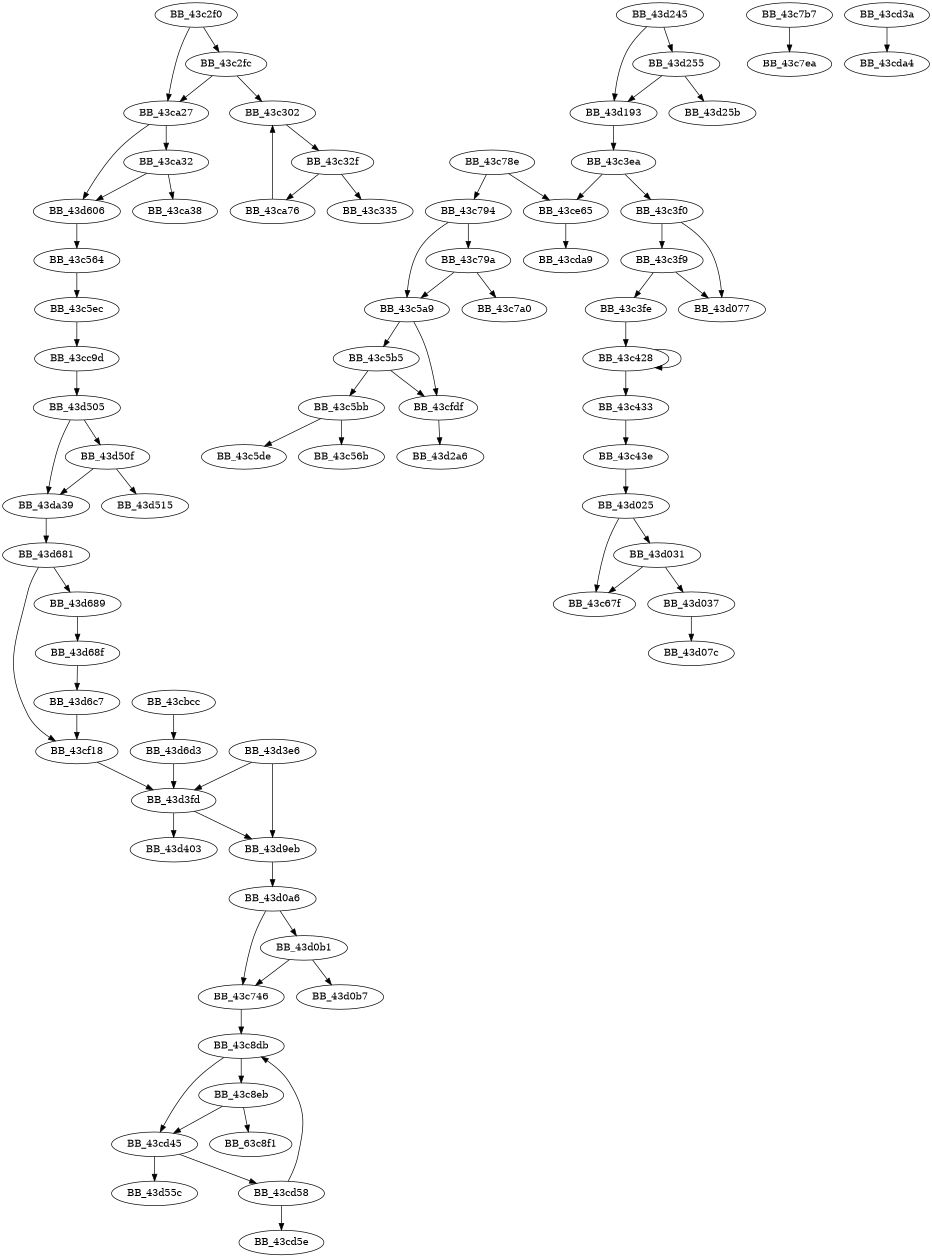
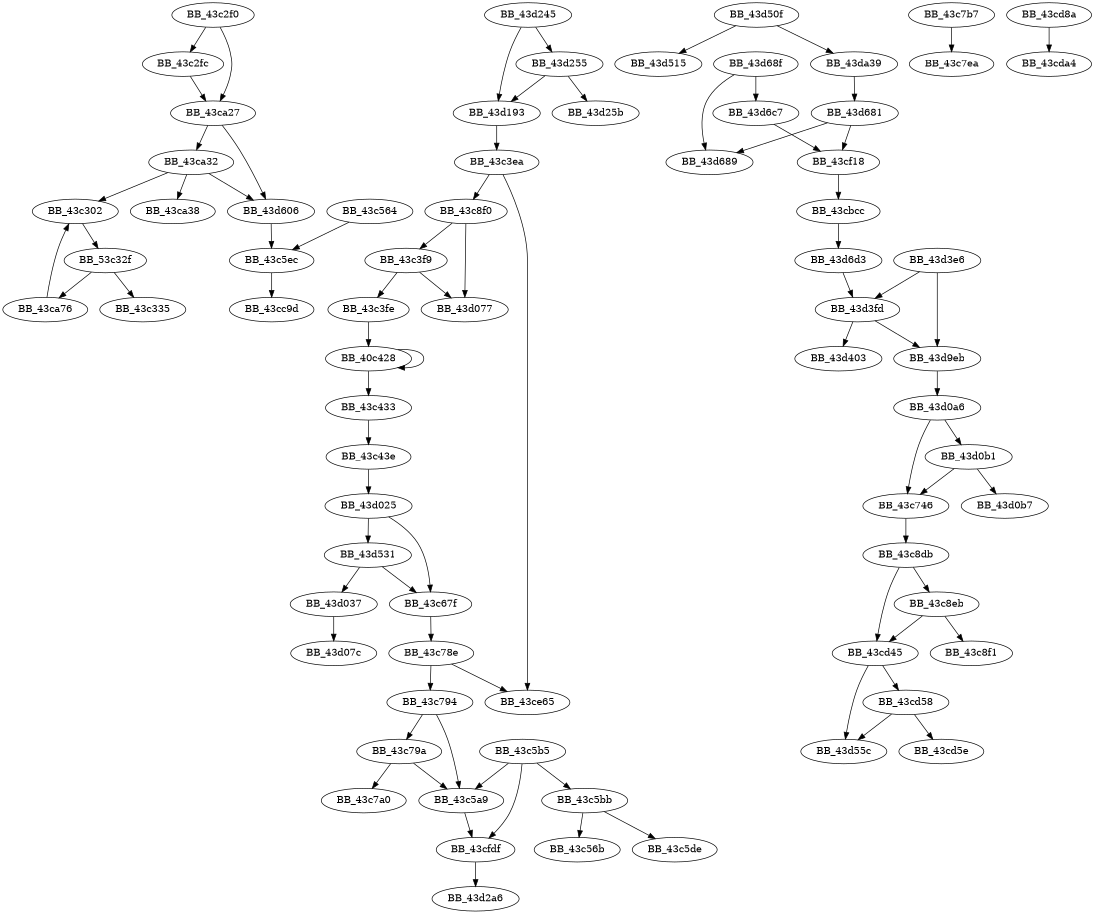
node "BB_43cd3a": label "BB_43cd3a" -> "BB_43cd8a"
edge "BB_43c2fc" -> "BB_43c302": now "BB_43ca32" -> "BB_43c302"
node "BB_43c32f": label "BB_43c32f" -> "BB_53c32f"
node "BB_43c3f0": label "BB_43c3f0" -> "BB_43c8f0"
edge "BB_43d606" -> "BB_43c564": now "BB_43d606" -> "BB_43c5ec"
node "BB_43cda9": removed
edge "BB_43c5a9" -> "BB_43c5b5": reversed
node "BB_43c428": label "BB_43c428" -> "BB_40c428"
node "BB_43d505": removed
node "BB_43d031": label "BB_43d031" -> "BB_43d531"
edge "BB_43d689" -> "BB_43d68f": reversed
edge "BB_43c67f" -> "BB_43c78e": added
edge "BB_43cf18" -> "BB_43d3fd": now "BB_43cf18" -> "BB_43cbcc"
edge "BB_43cd58" -> "BB_43c8db": now "BB_43cd58" -> "BB_43d55c"
node "BB_63c8f1": label "BB_63c8f1" -> "BB_43c8f1"
